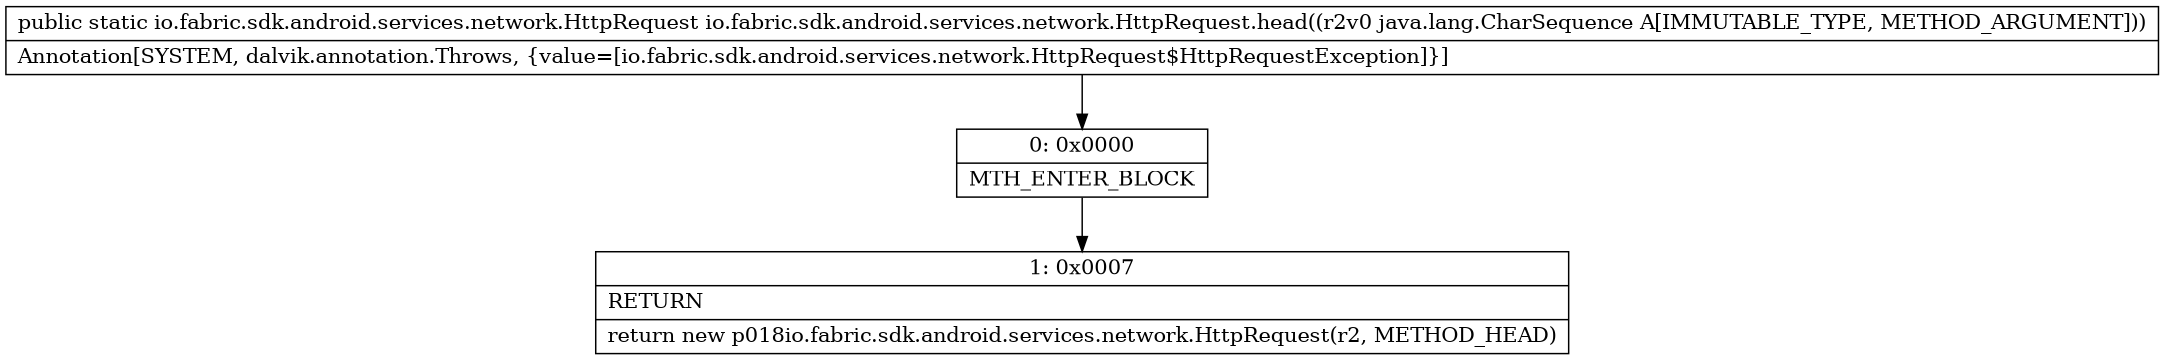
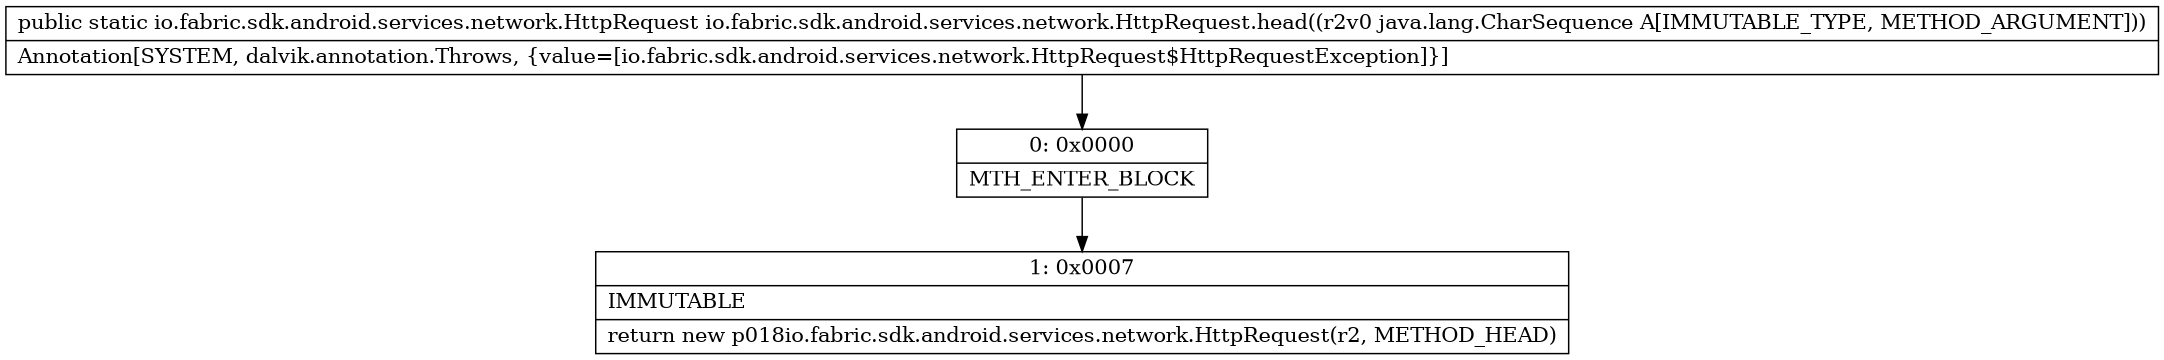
node "1: 0x0007": text "RETURN" -> "IMMUTABLE"
